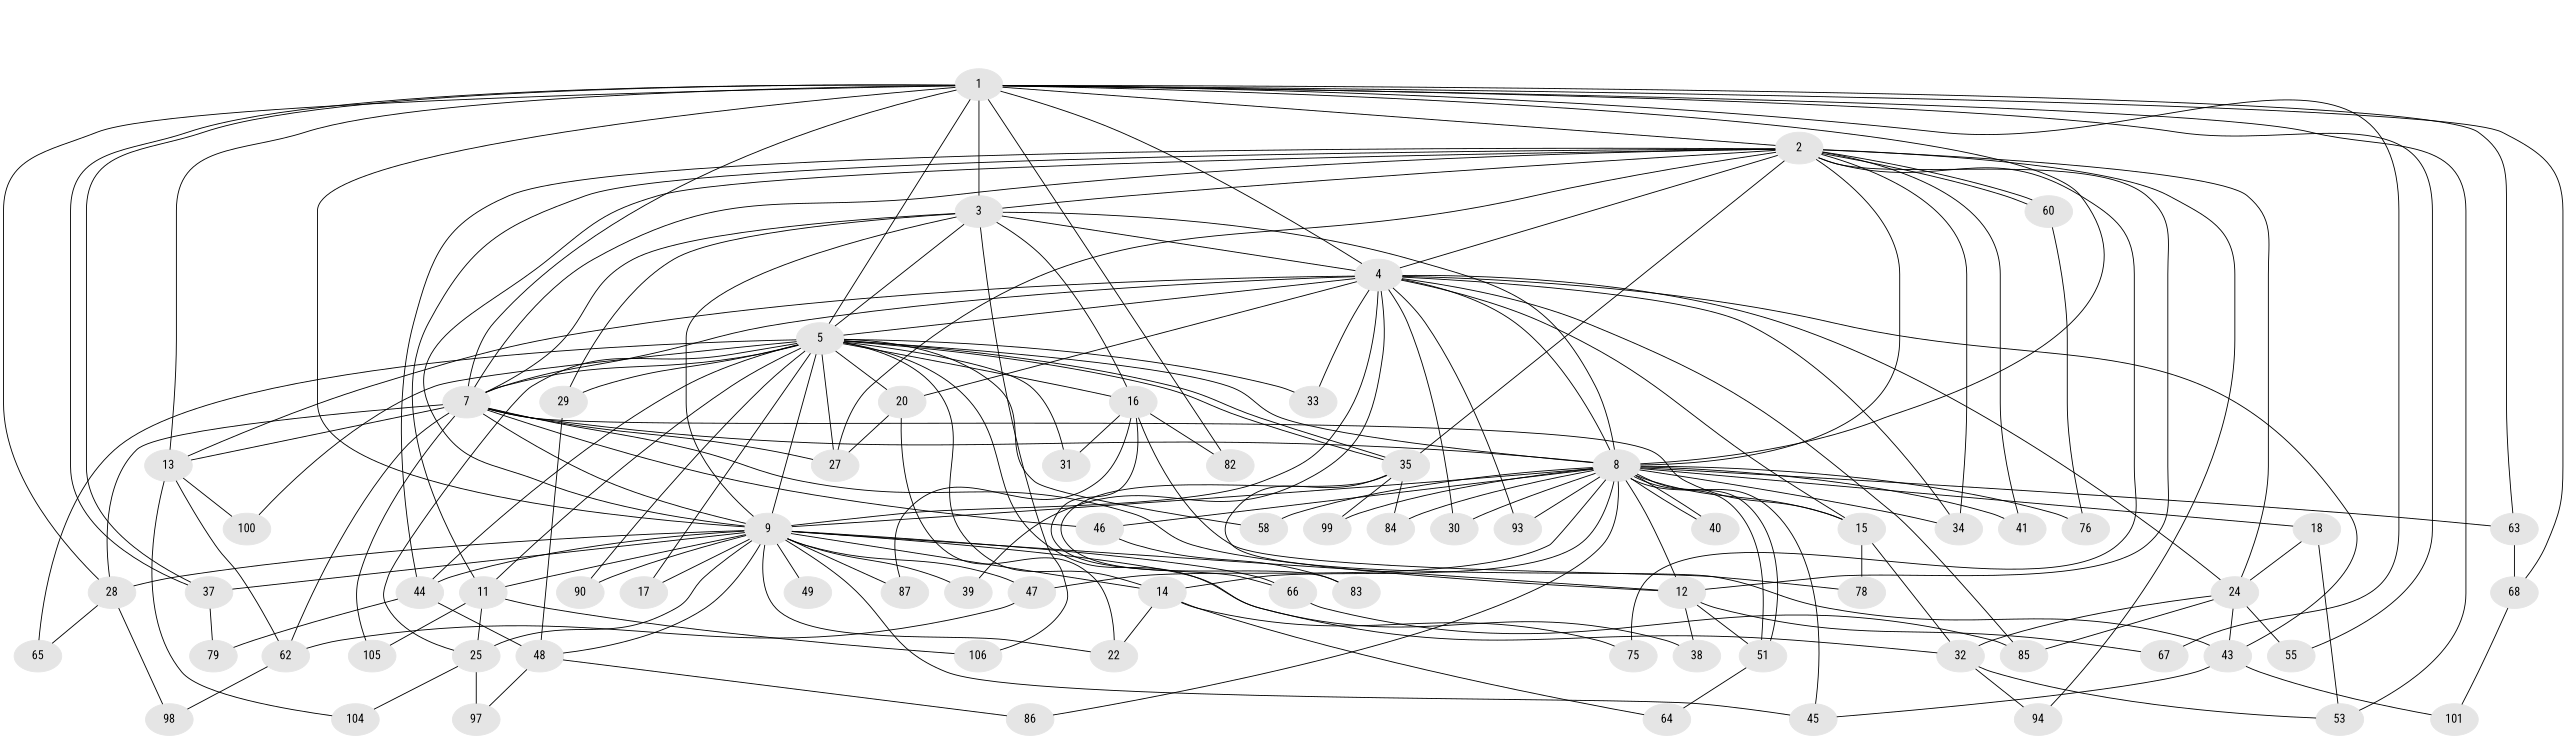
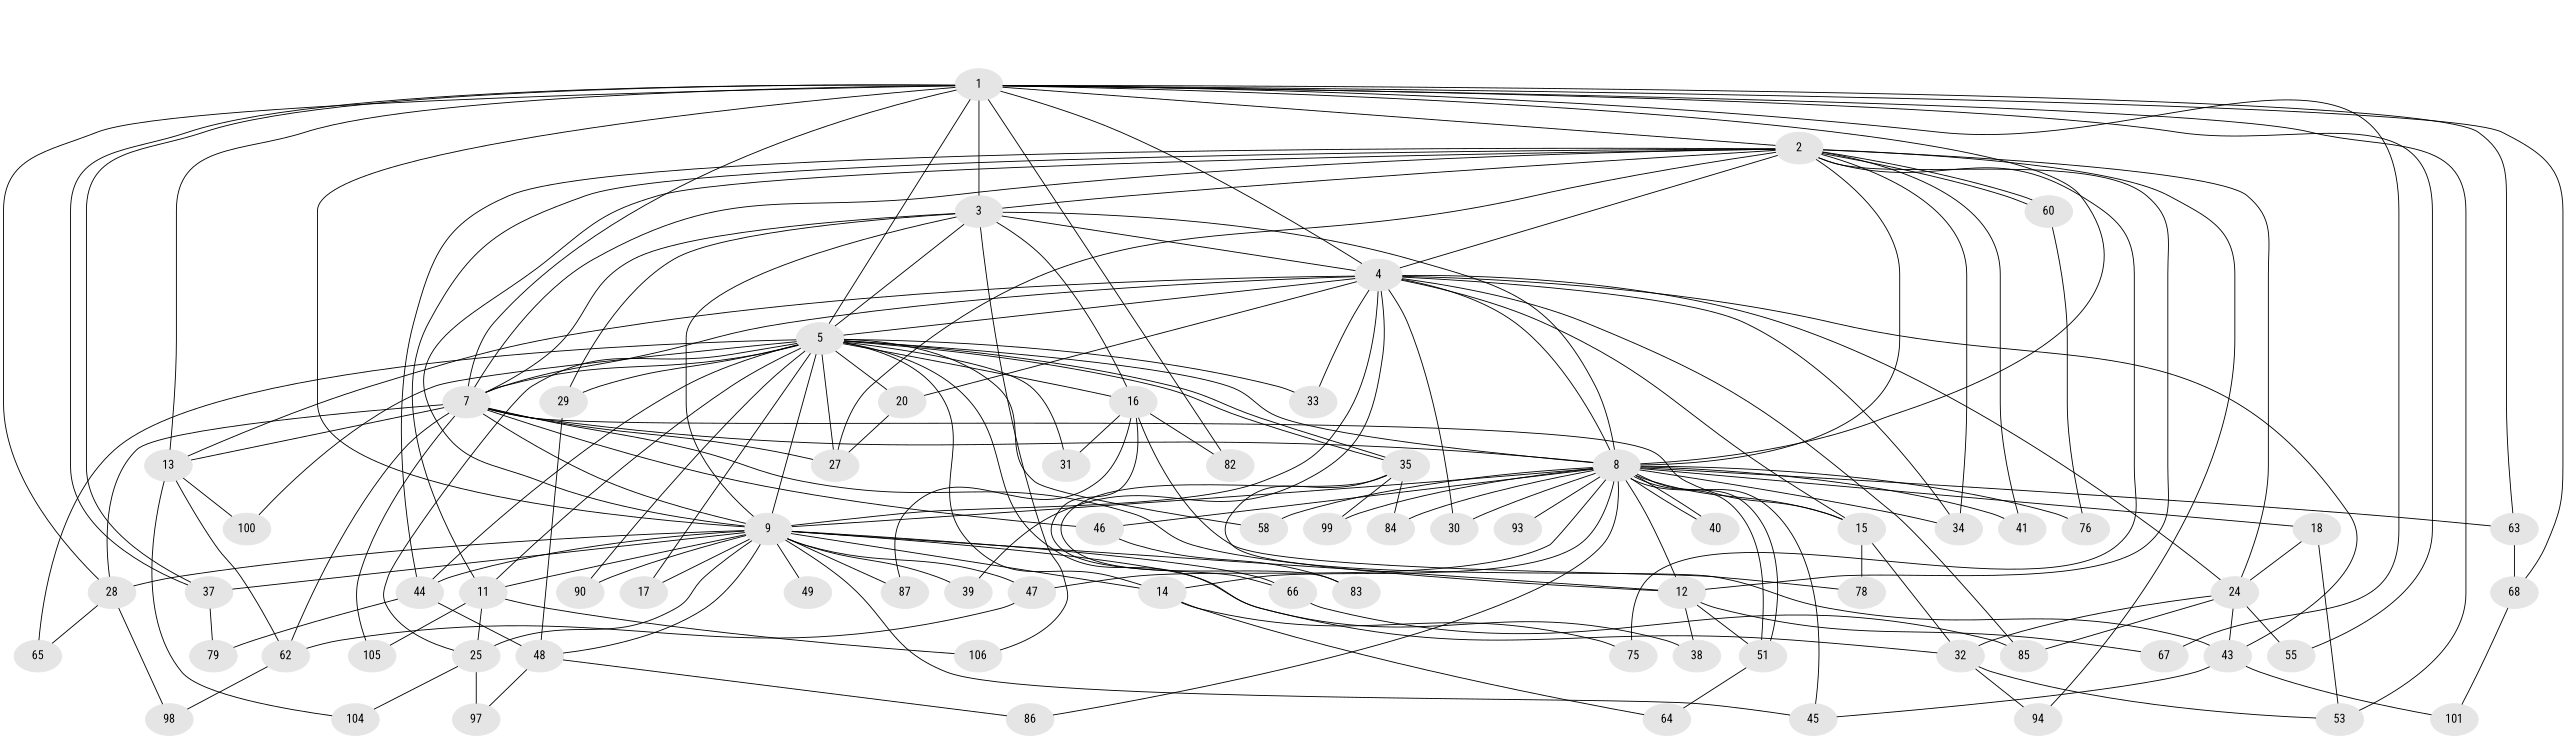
edge "2" -- "35": removed
edge "4" -- "93": removed
node "22": removed
